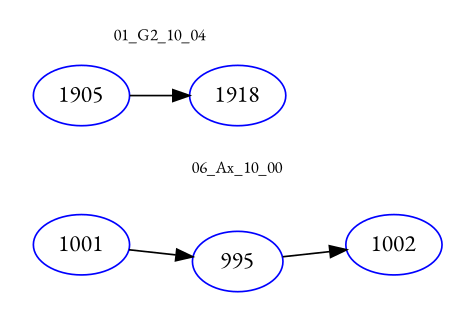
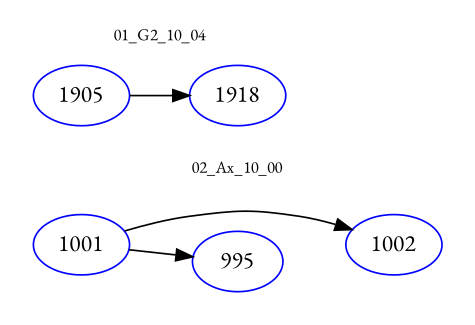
cluster "06_Ax_10_00": label "06_Ax_10_00" -> "02_Ax_10_00"
edge "995" -> "1002": now "1001" -> "1002"
